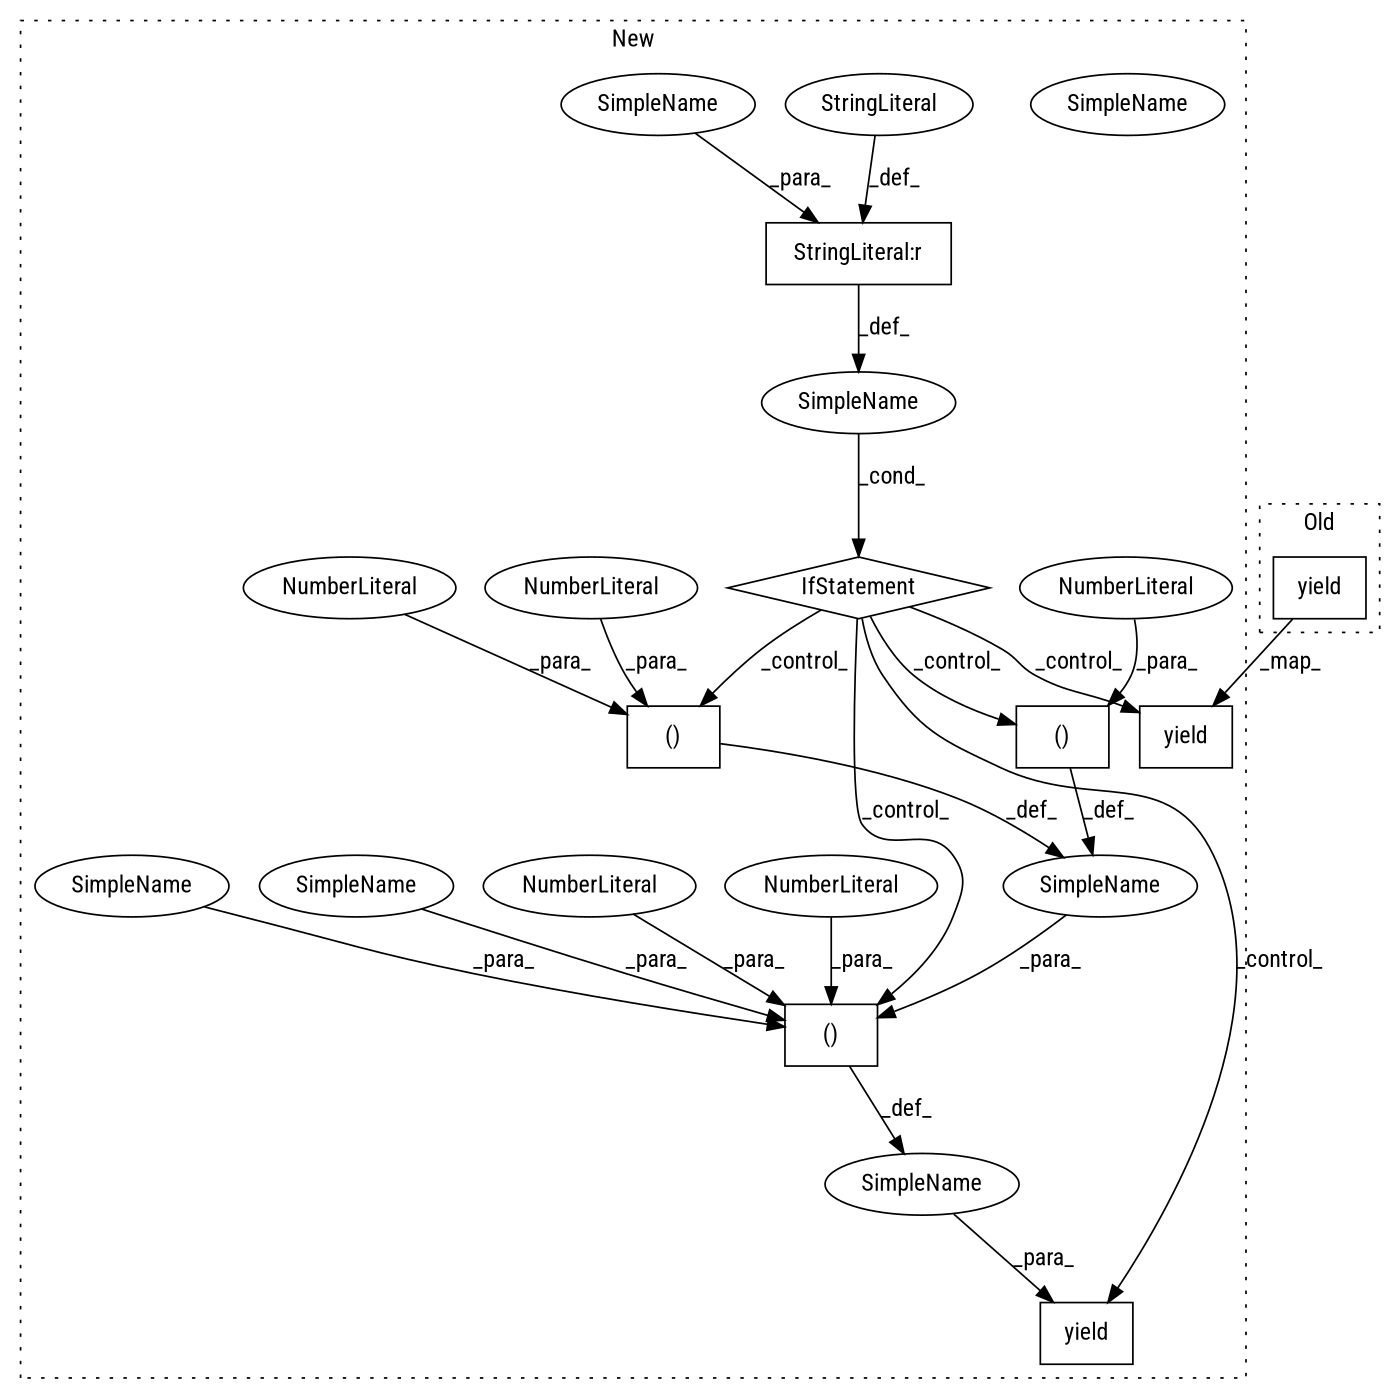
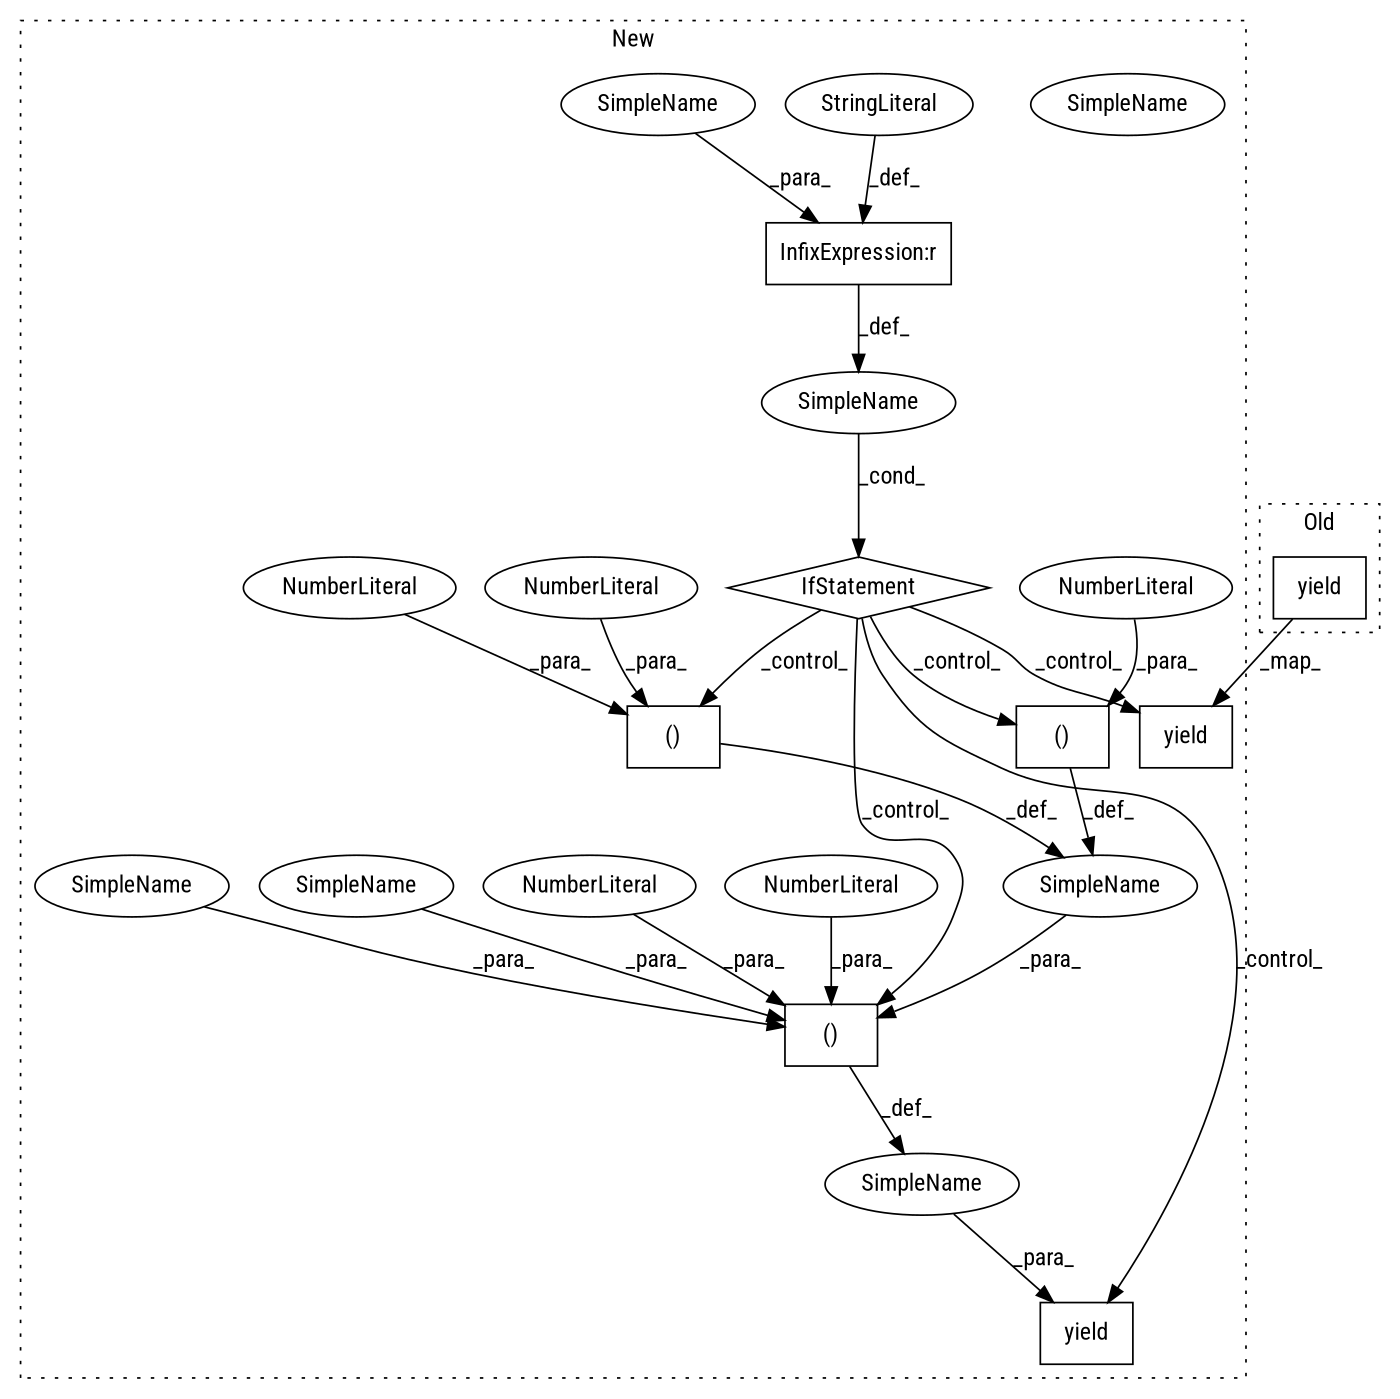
node "StringLiteral:r": label "StringLiteral:r" -> "InfixExpression:r"
